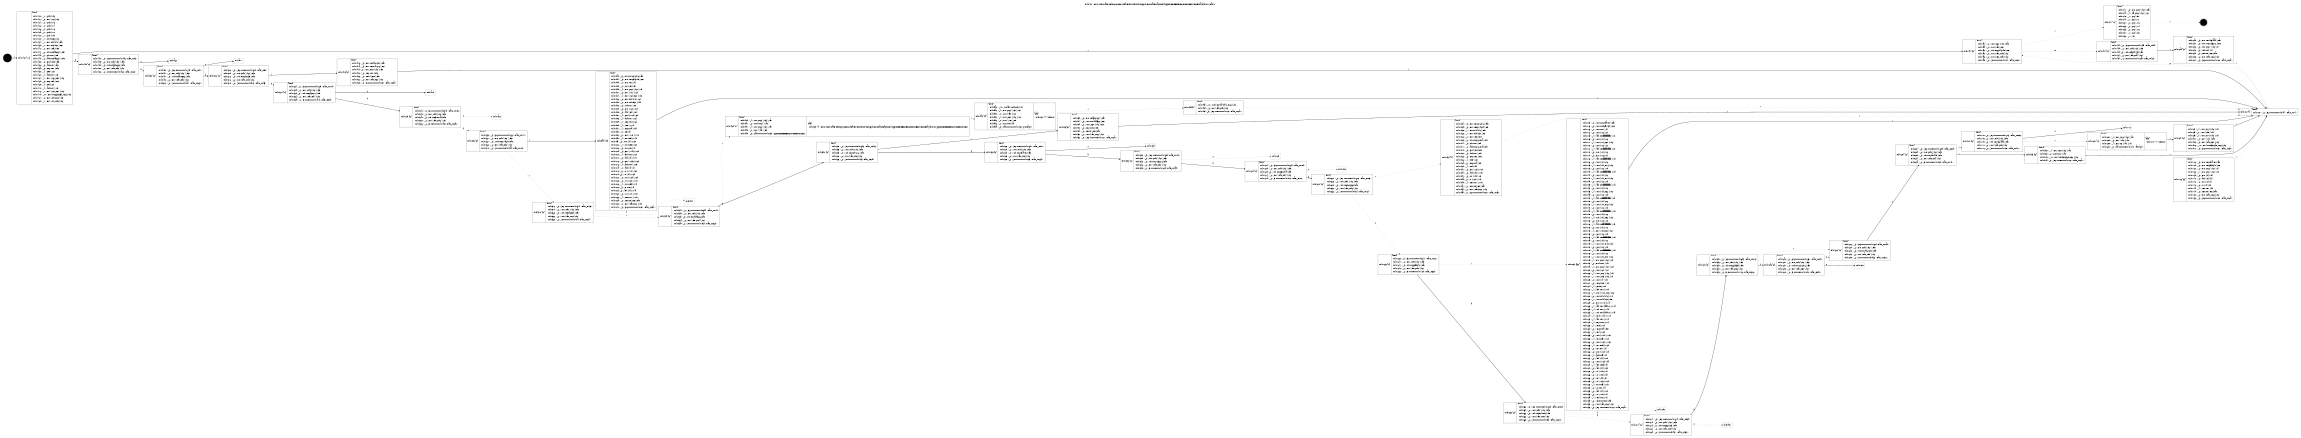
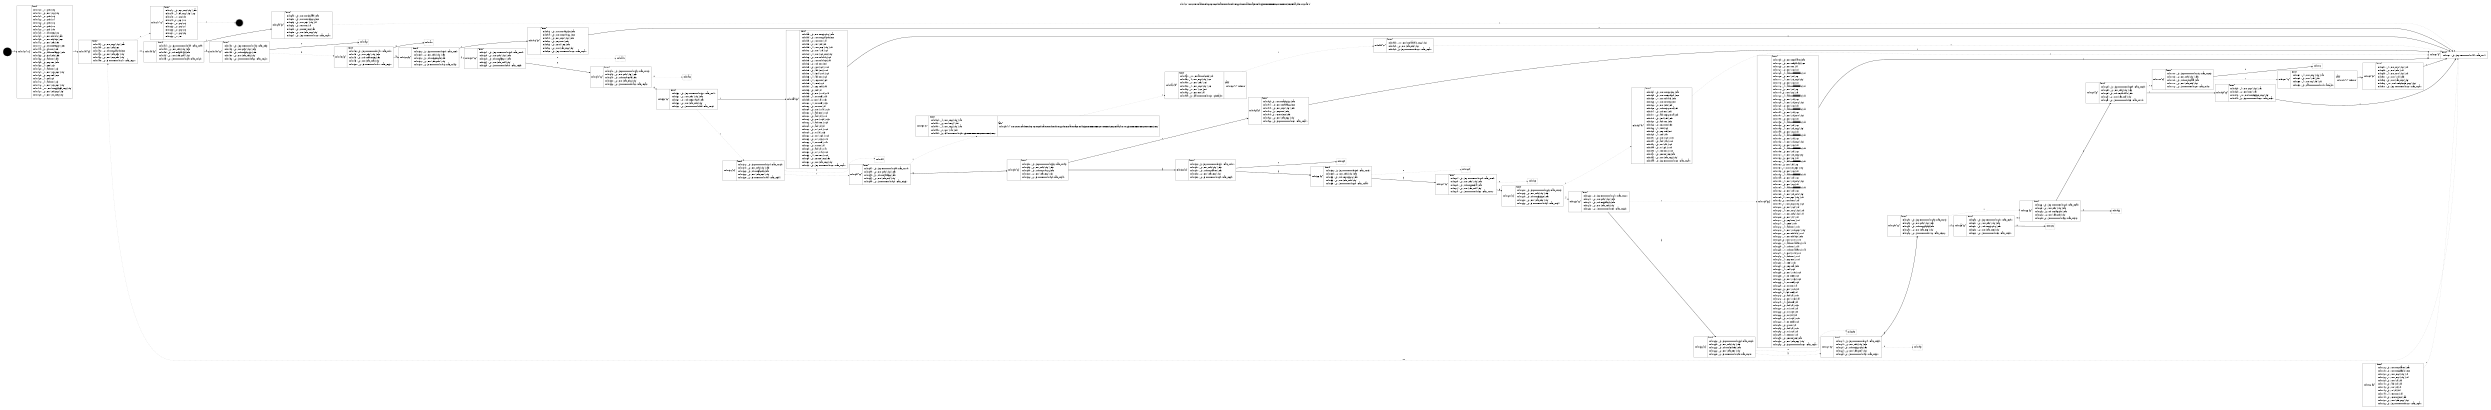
edge "0x401420 [116]" -> "0x4014d0 [28]": now "0x4014b4 [28]" -> "0x4014d0 [28]"
edge "0x401524 [28]" -> "0x401a1b": style bold -> dotted
node "0x401933": added
